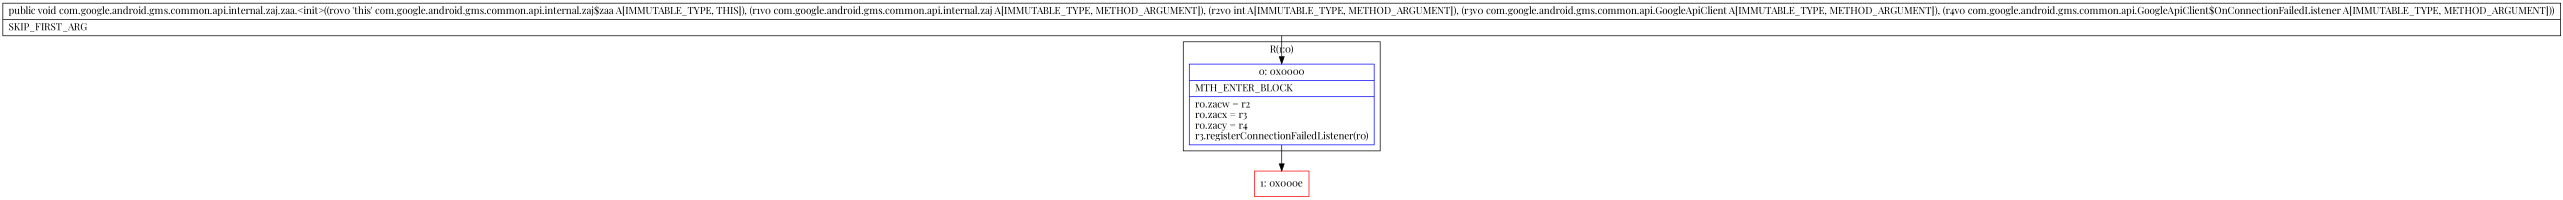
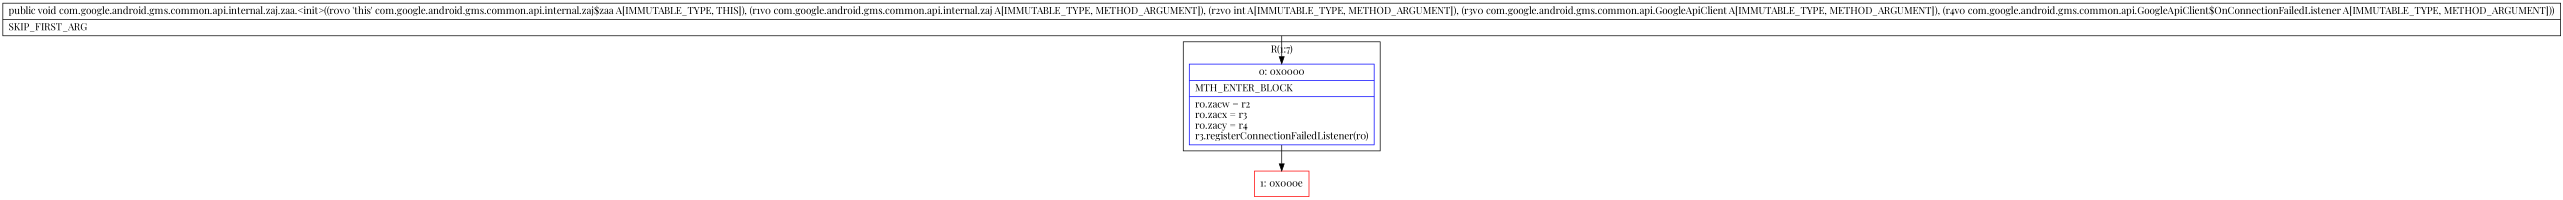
cluster "R(1:0)": label "R(1:0)" -> "R(1:7)"
